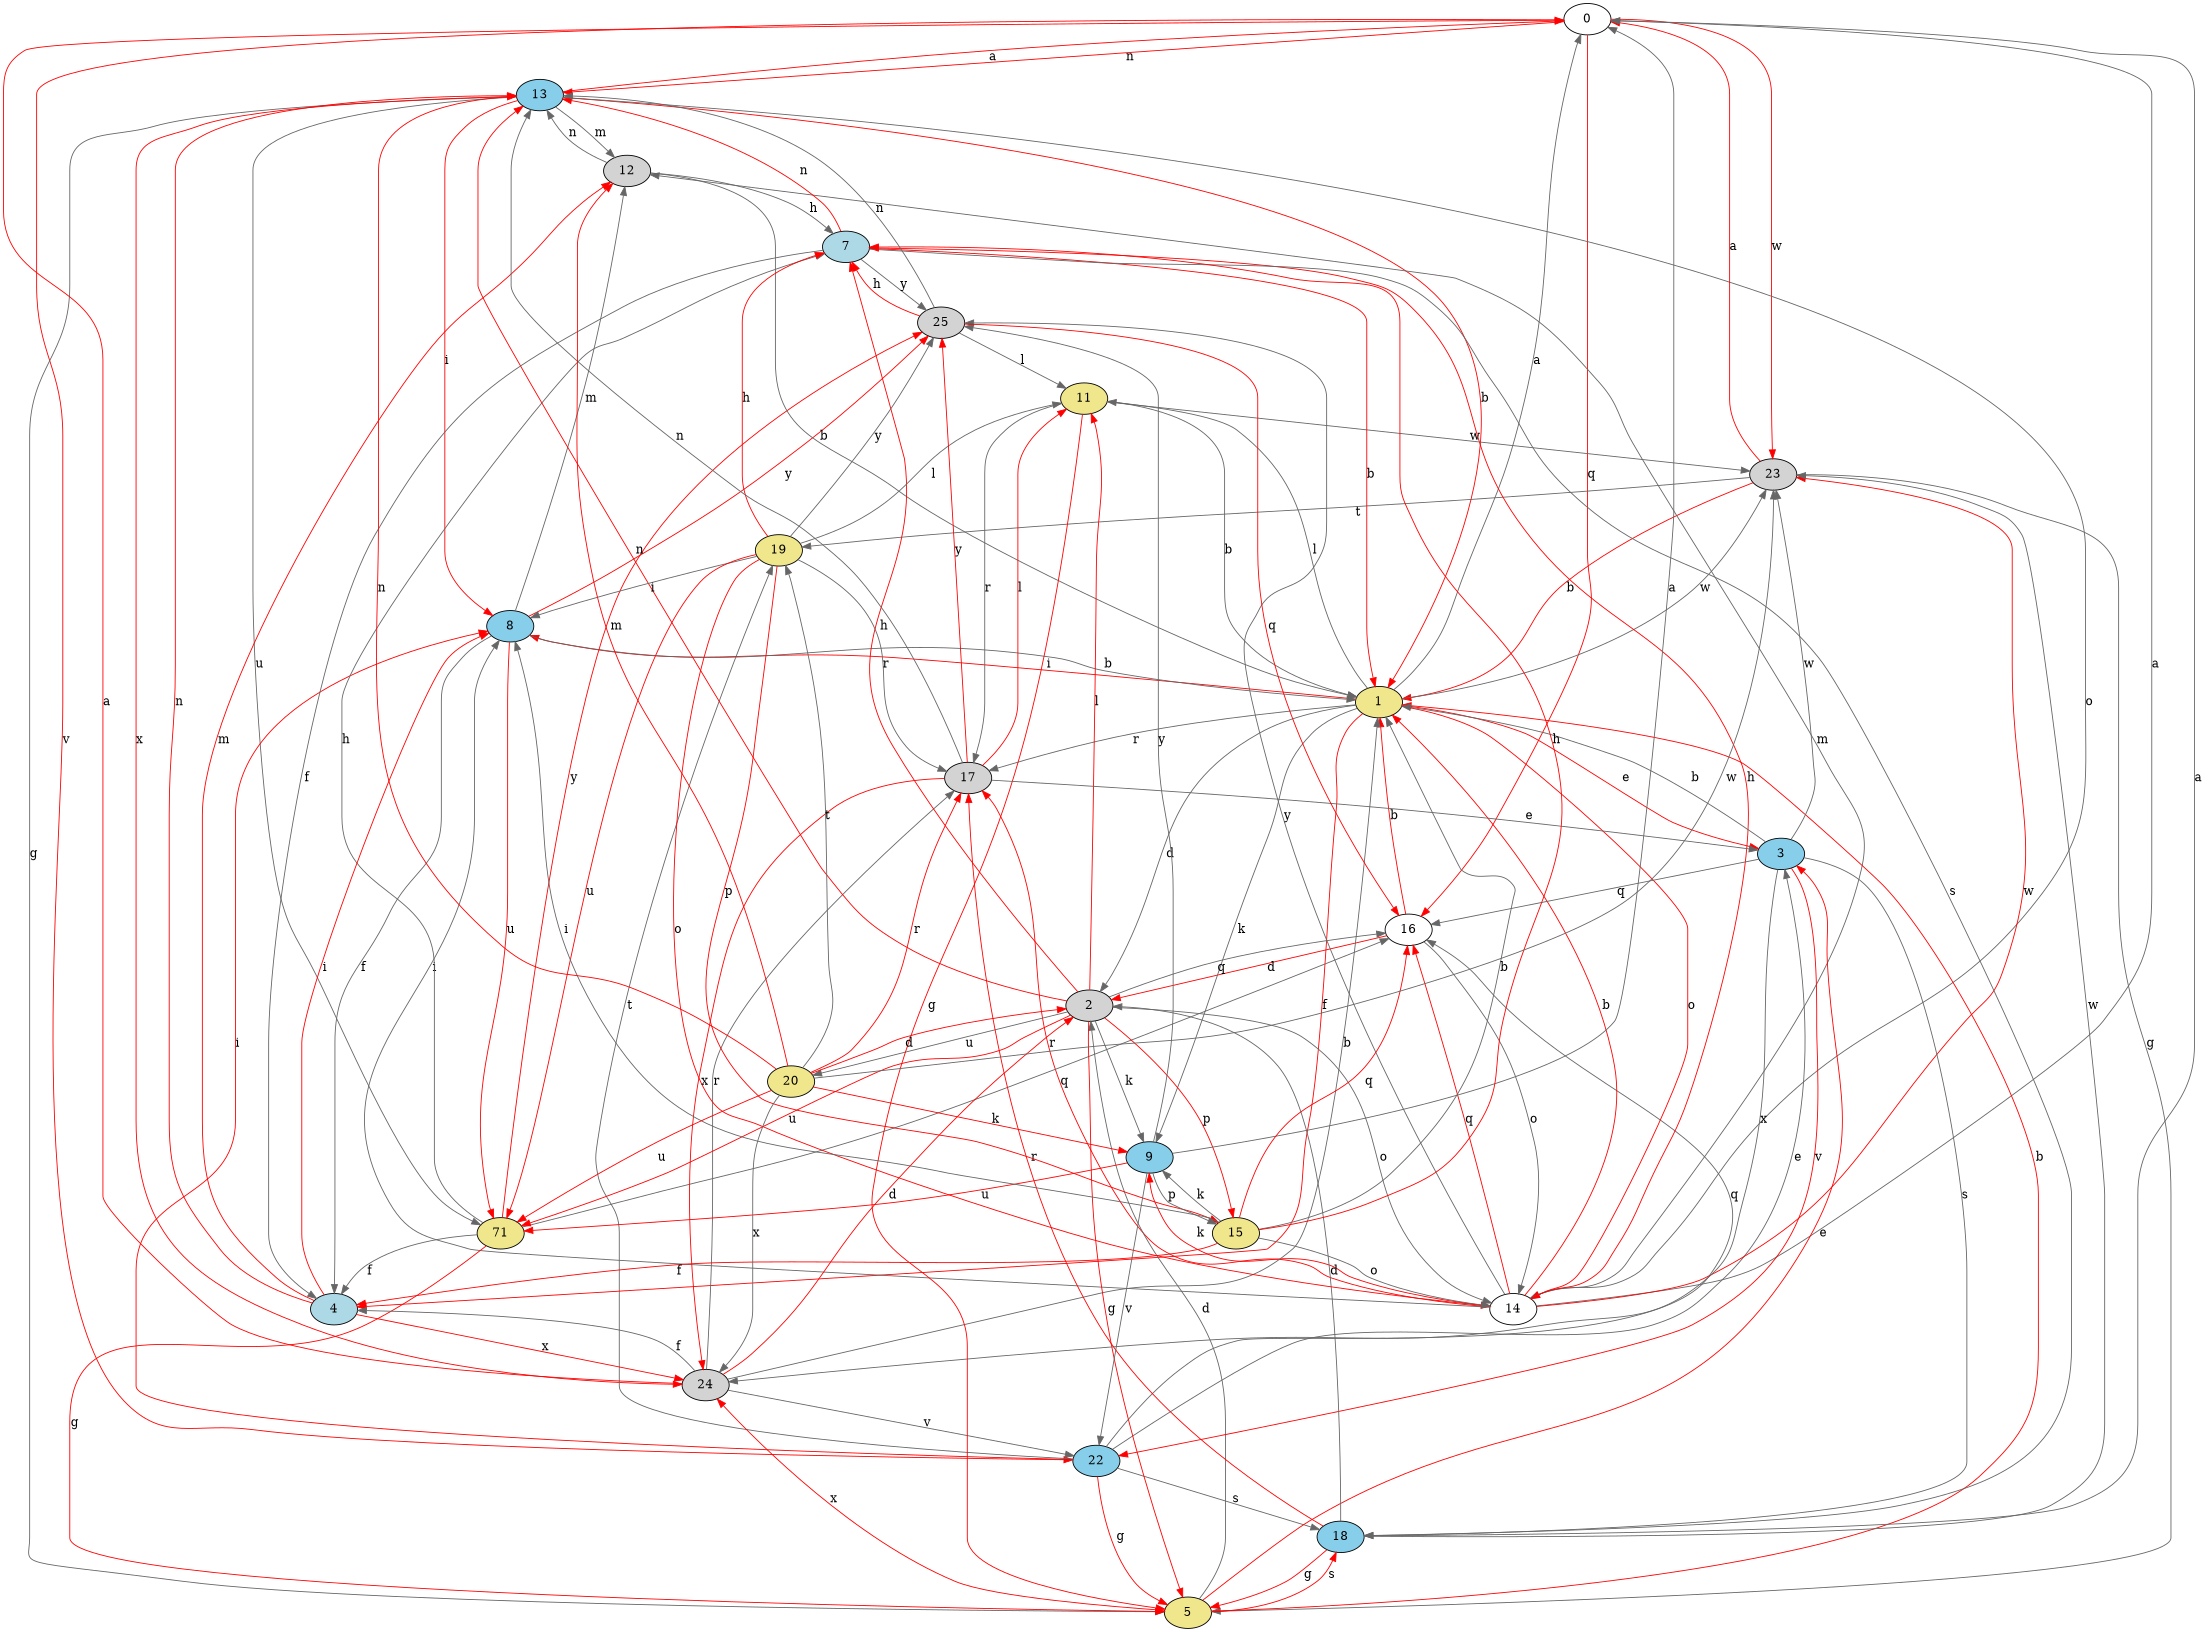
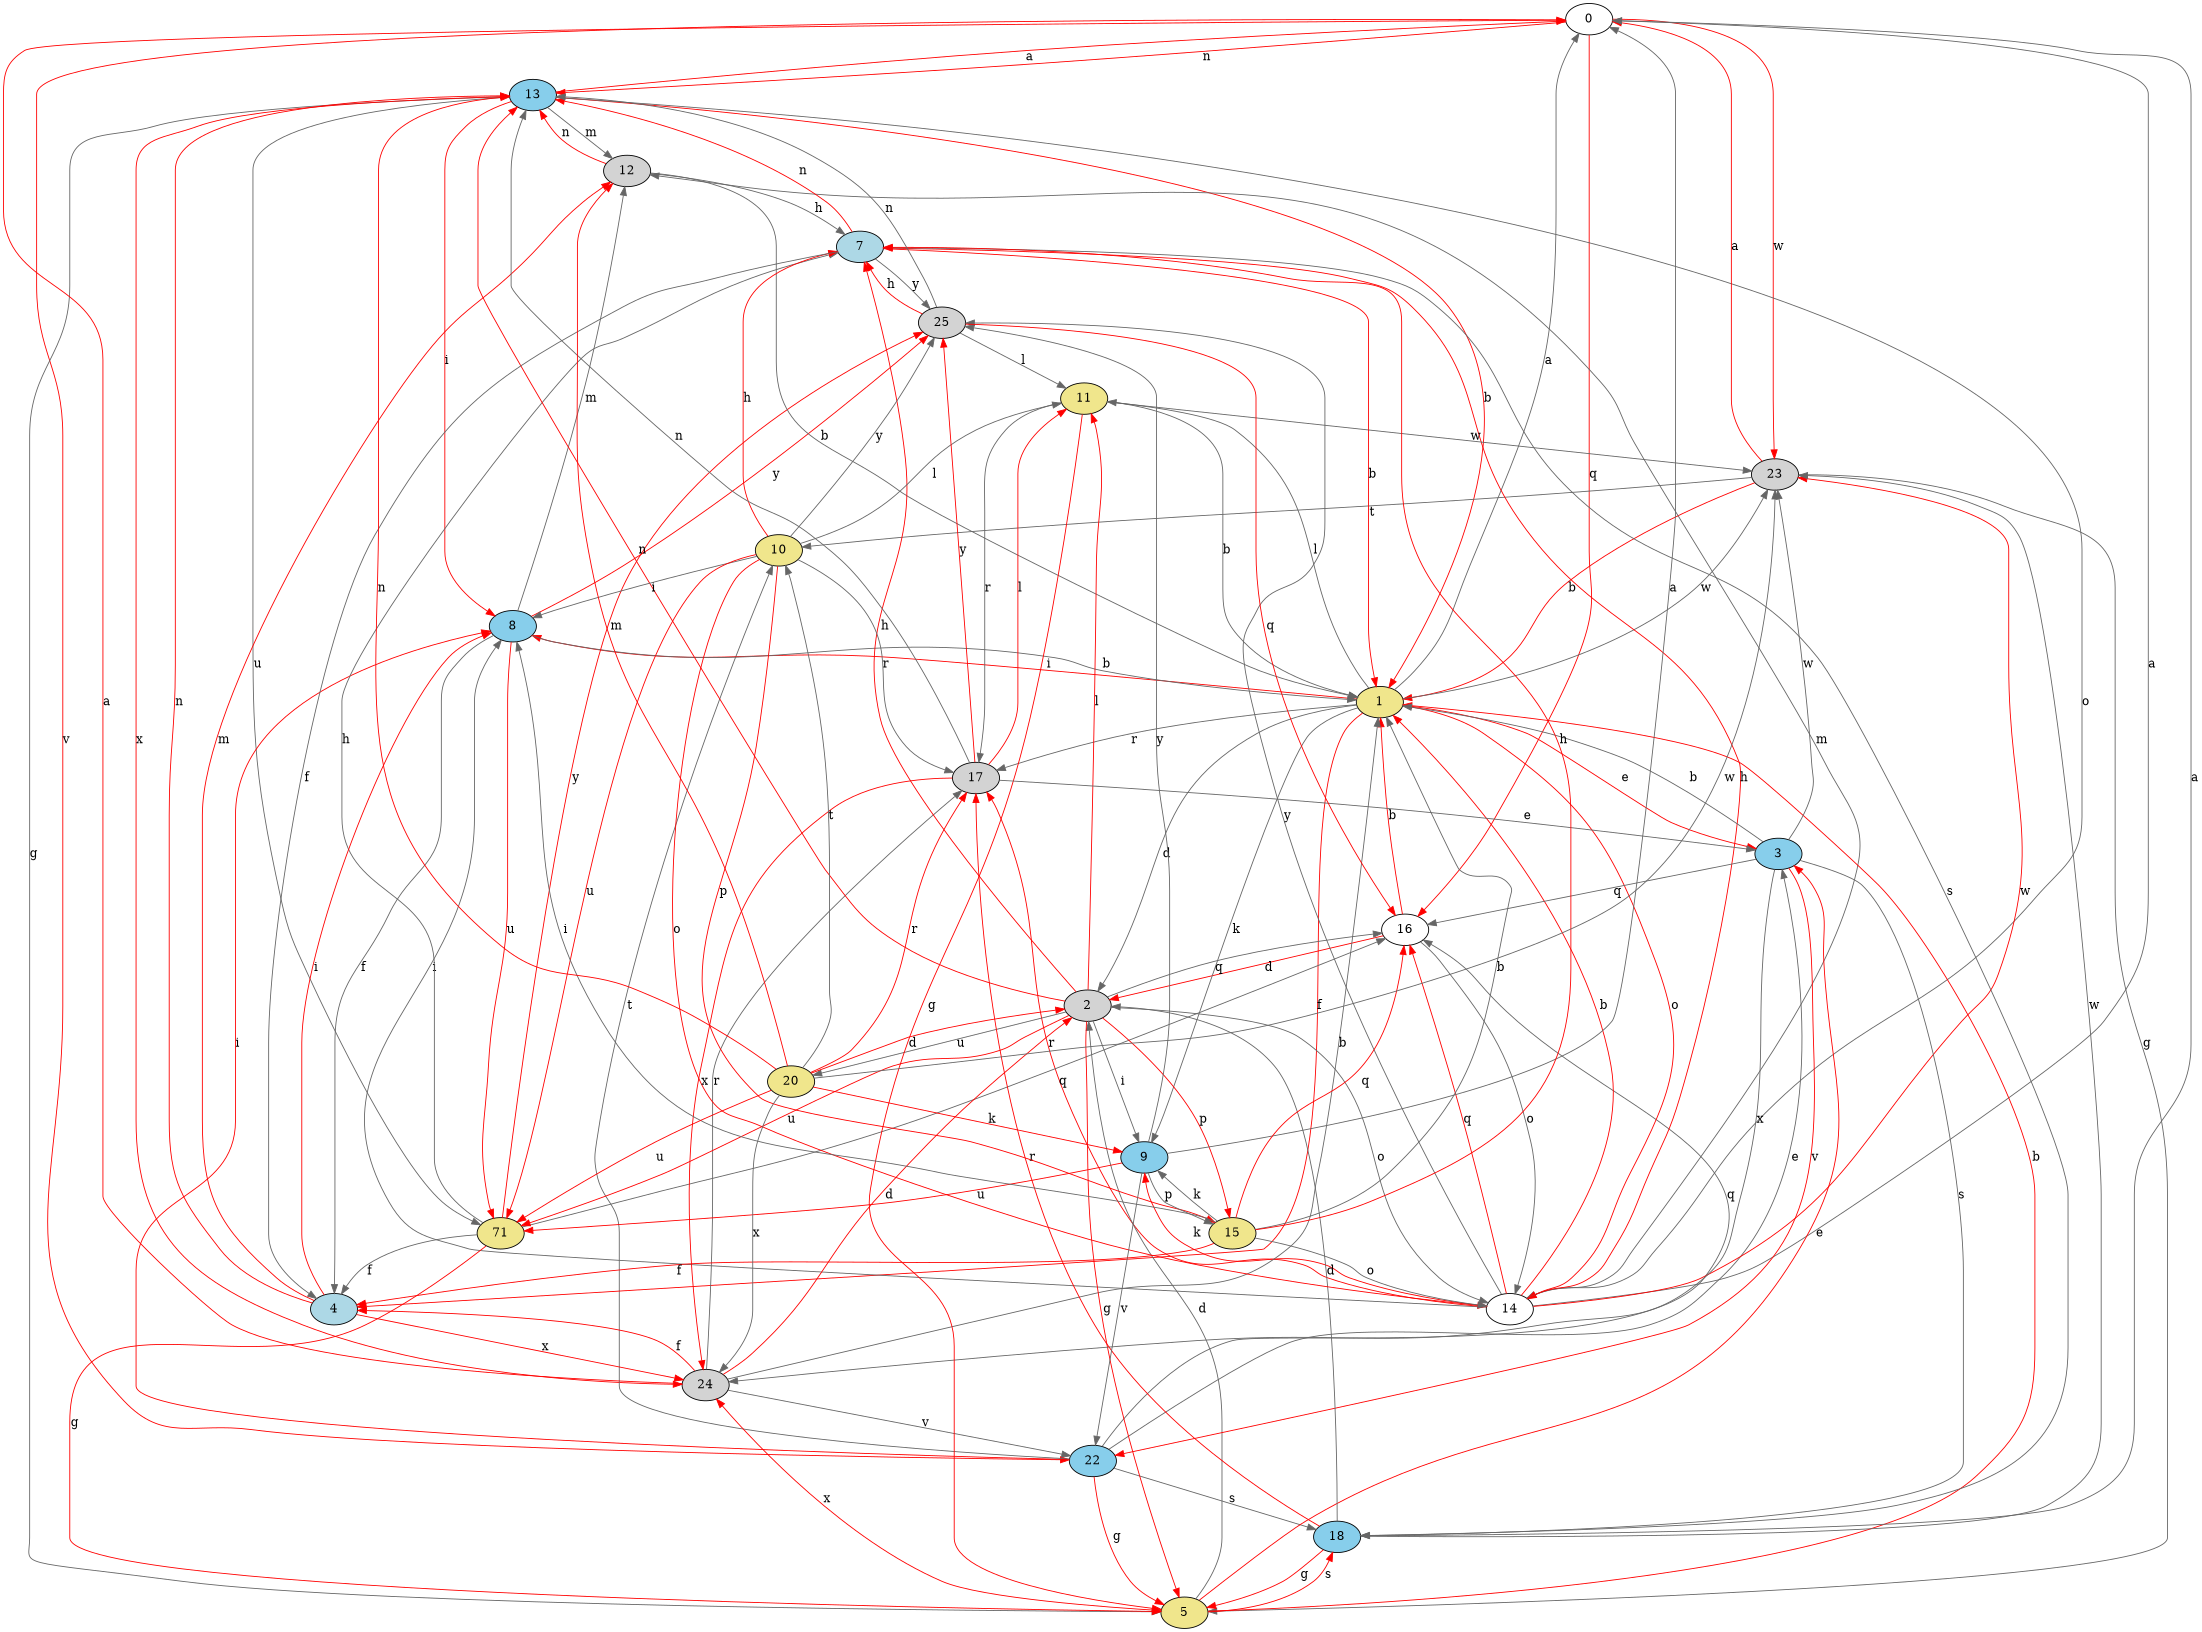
edge "12" -> "13": color gray40 -> red
node "19": label "19" -> "10"
edge "2" -> "9": label "k" -> "i"
edge "24" -> "4": color gray40 -> red
